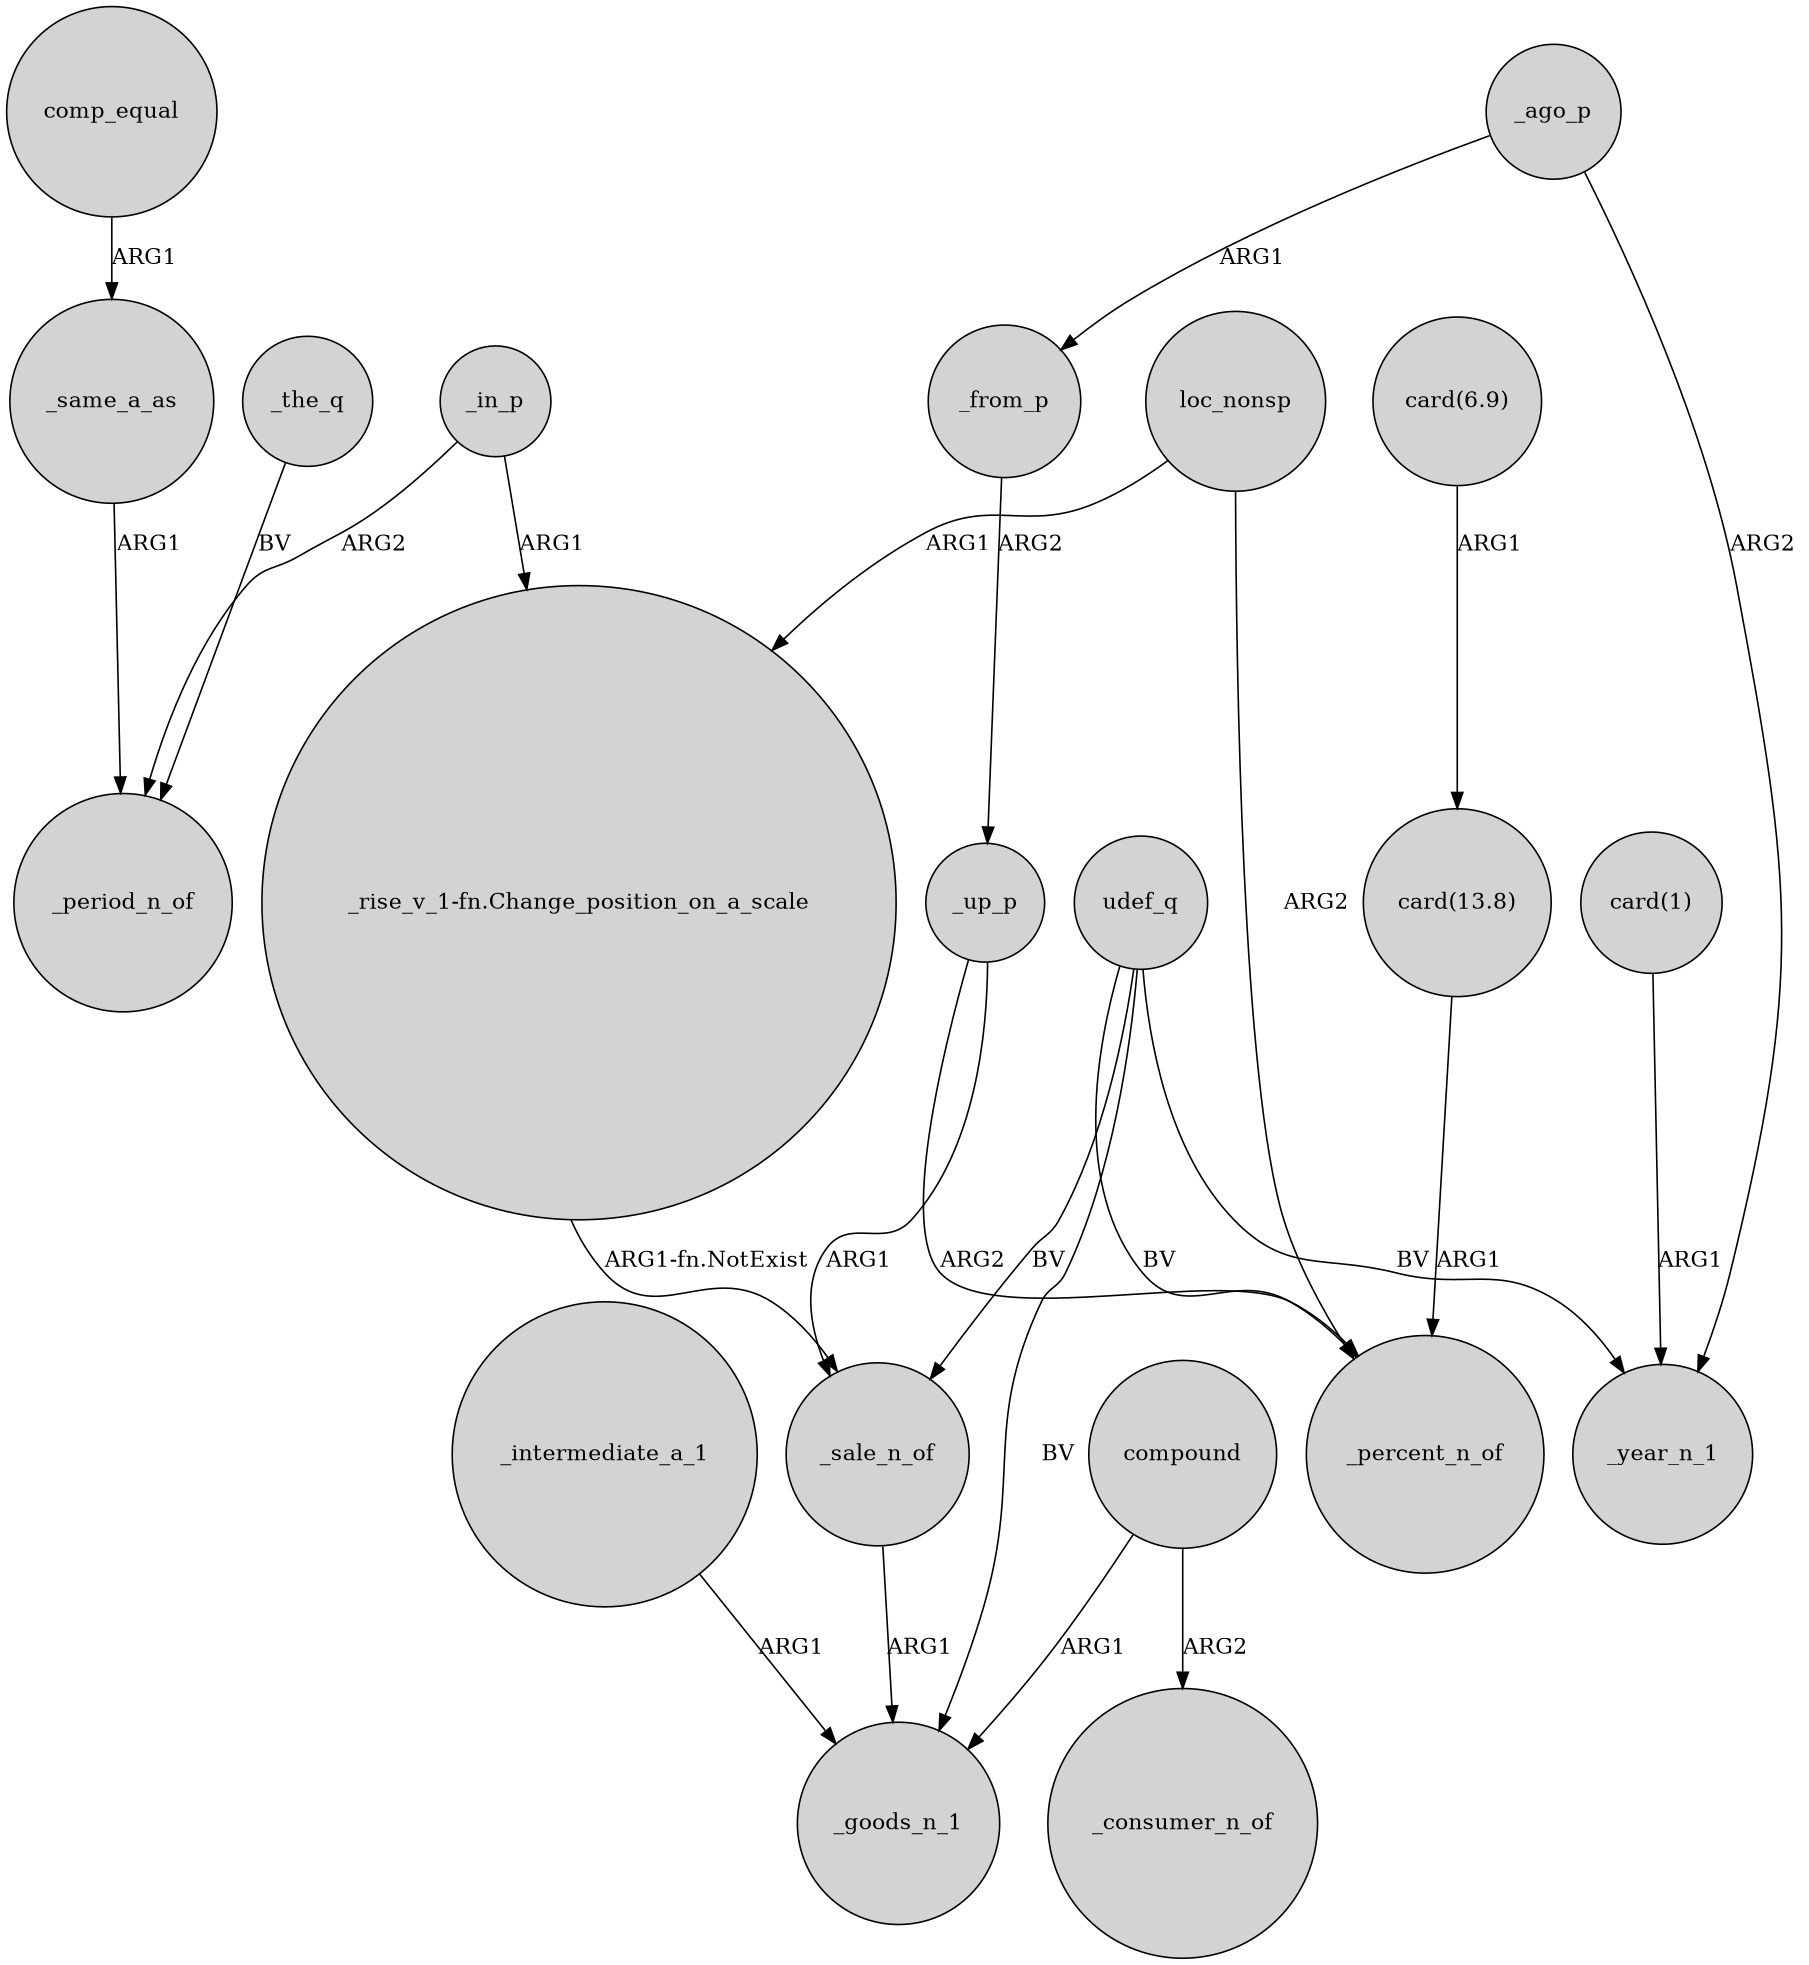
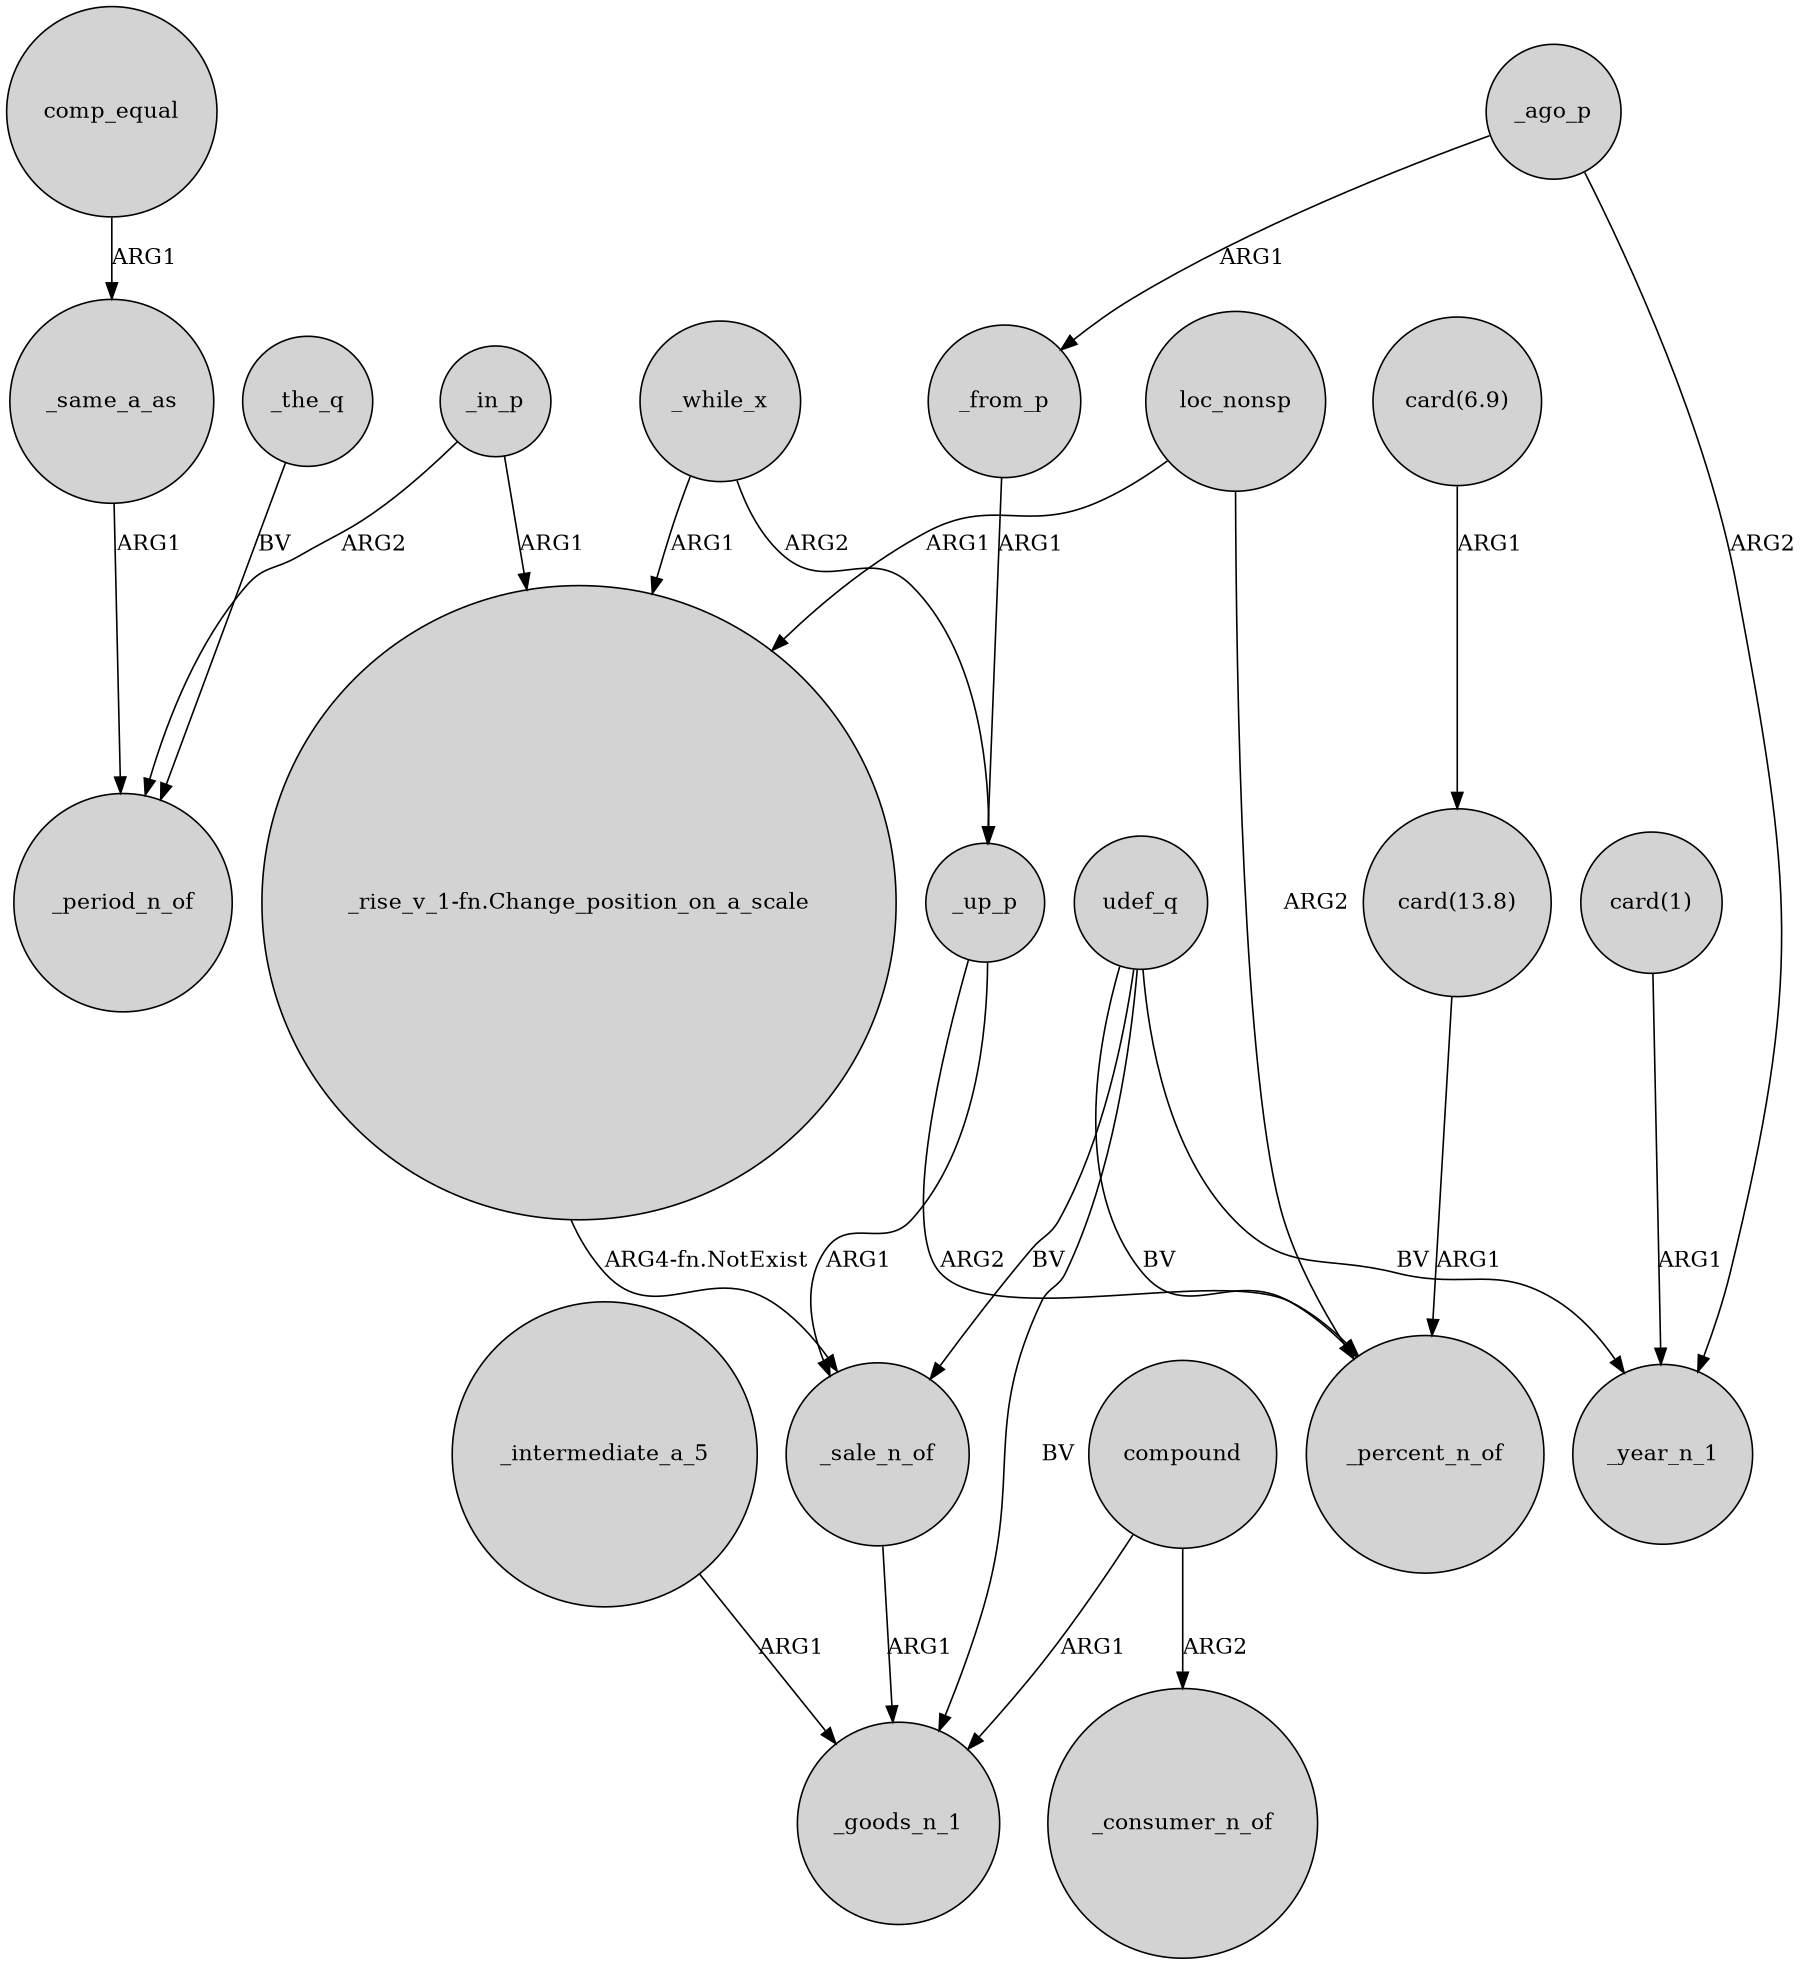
node "_while_x": added
edge "_from_p" -> "_up_p": label "ARG2" -> "ARG1"
edge "_rise_v_1-fn.Change_position_on_a_scale" -> "_sale_n_of": label "ARG1-fn.NotExist" -> "ARG4-fn.NotExist"
node "_intermediate_a_1": label "_intermediate_a_1" -> "_intermediate_a_5"
